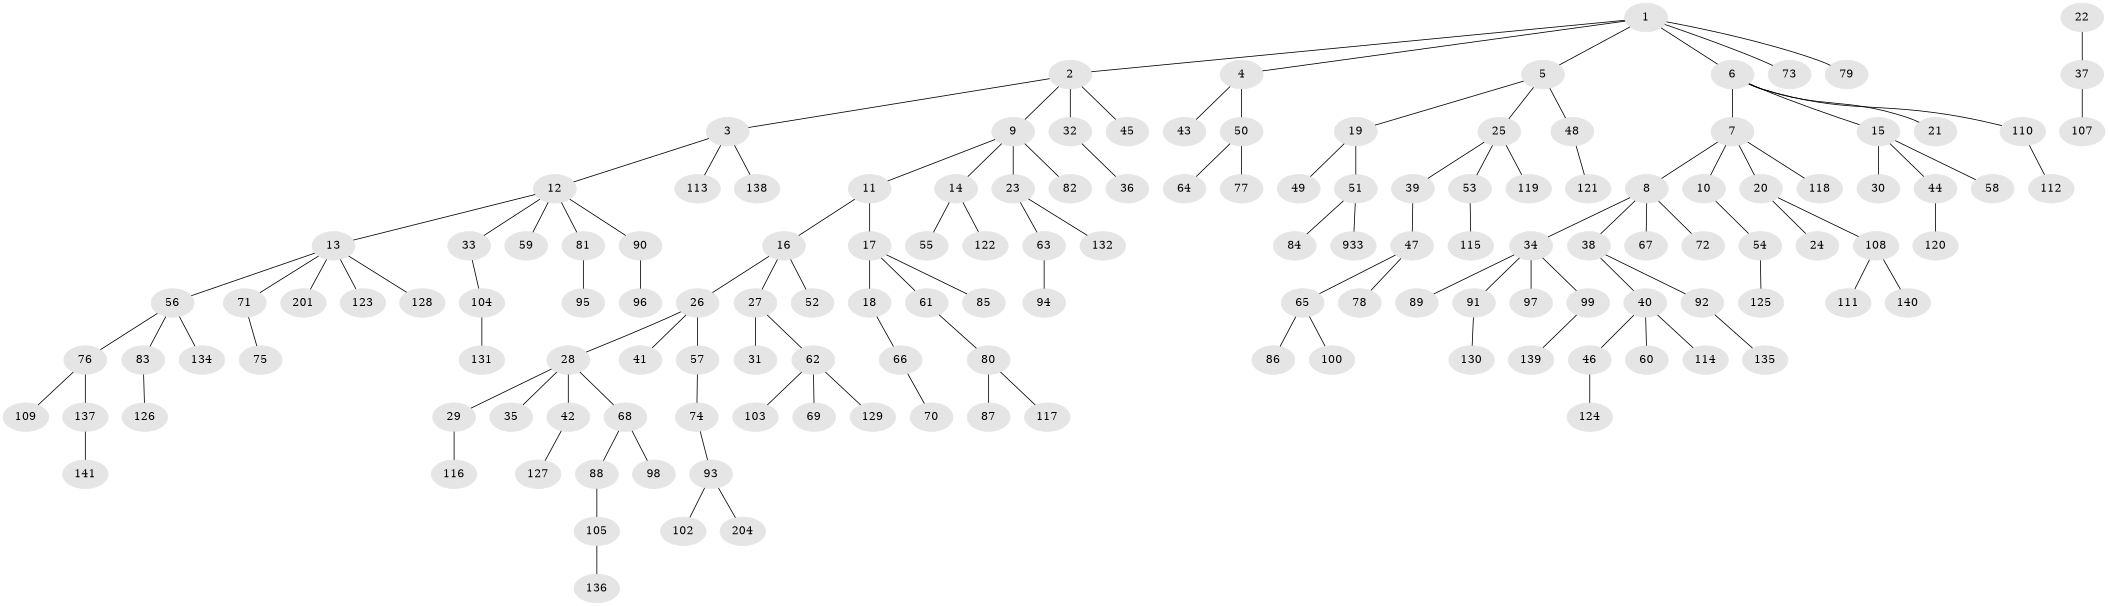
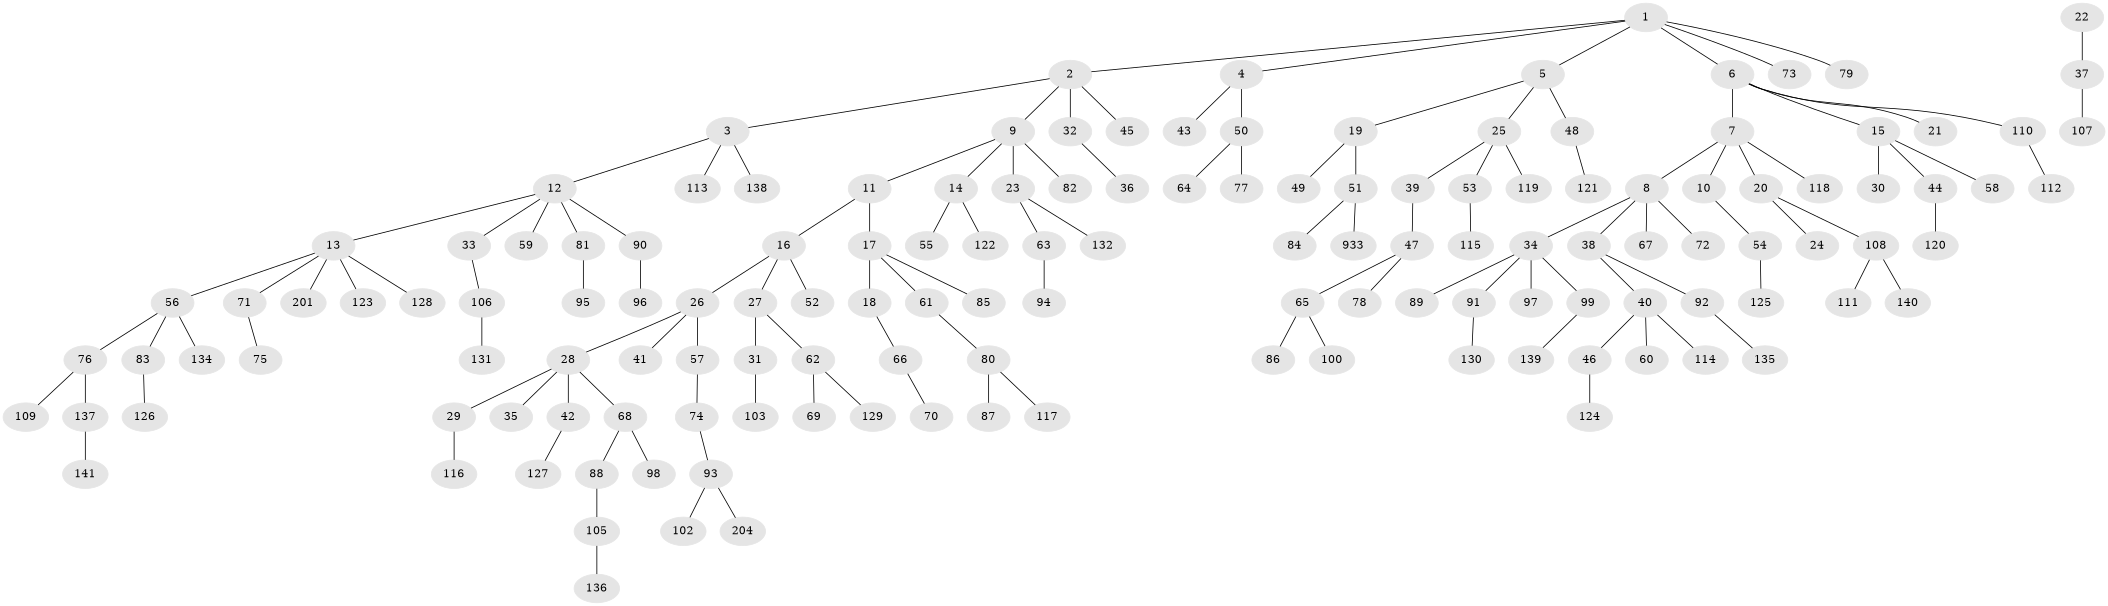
node "104": label "104" -> "106"
edge "62" -- "103": now "31" -- "103"
